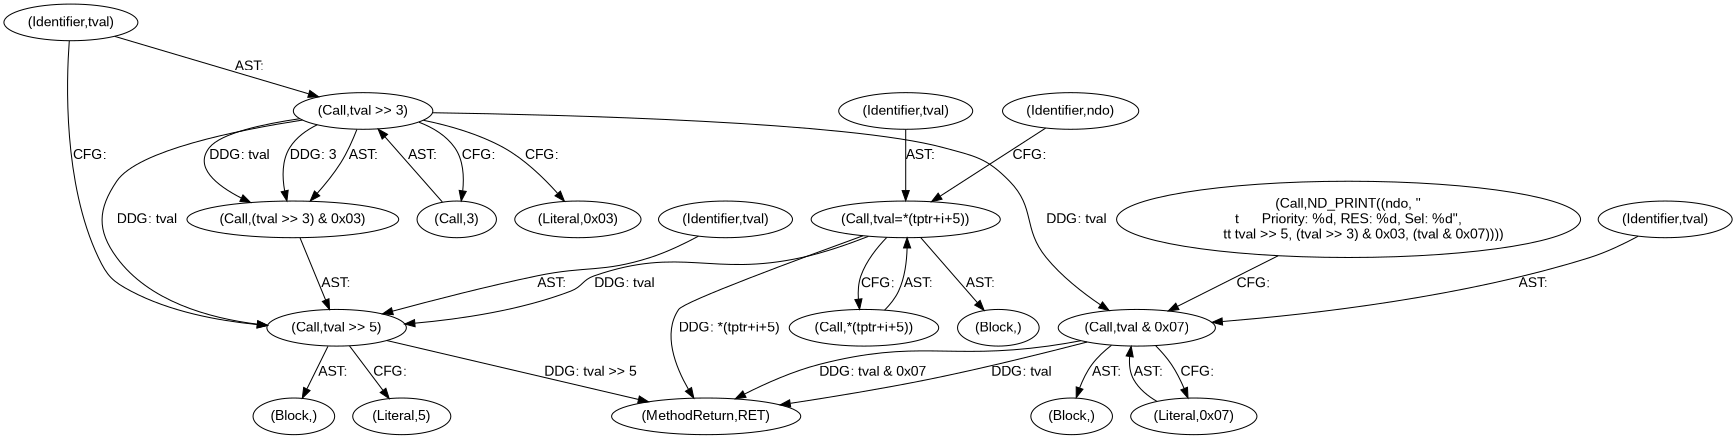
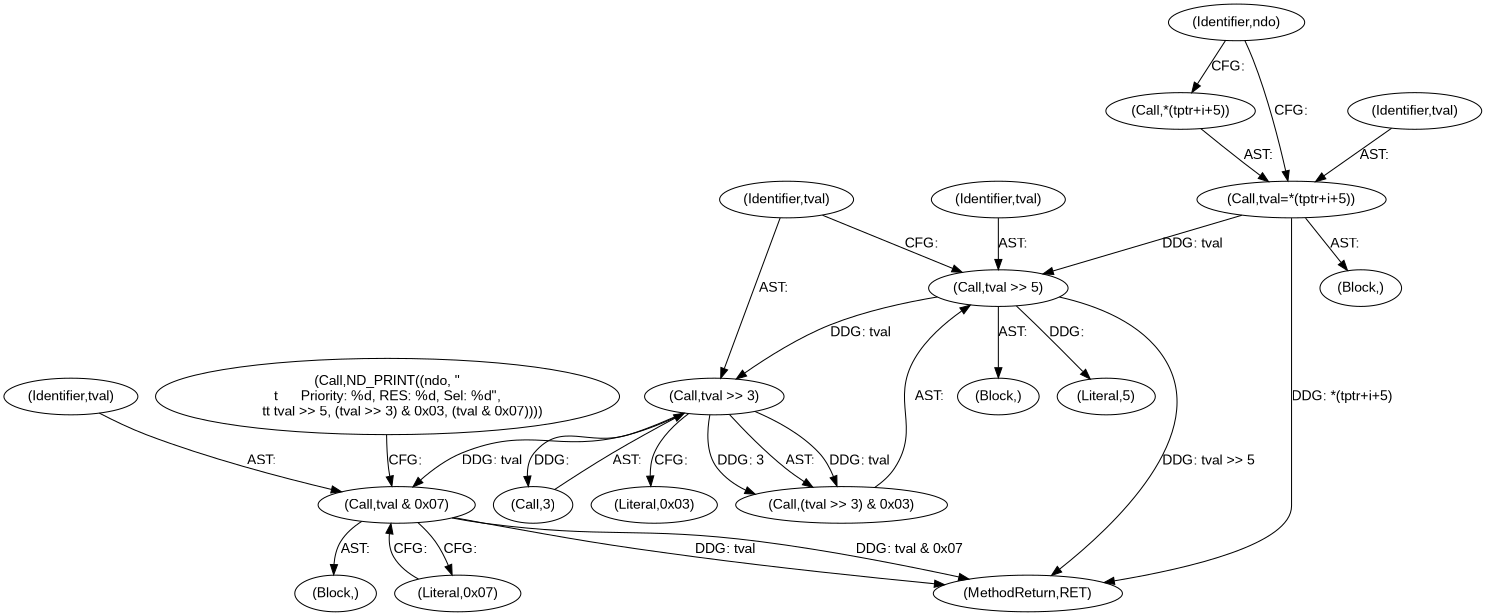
edge "(Call,tval >> 3)" -> "(Call,3)": label "CFG: " -> "DDG: "
edge "(Call,tval >> 3)" -> "(Call,tval >> 5)": reversed
edge "(Call,tval=*(tptr+i+5))" -> "(Call,*(tptr+i+5))": now "(Identifier,ndo)" -> "(Call,*(tptr+i+5))"
edge "(Call,tval >> 5)" -> "(Literal,5)": label "CFG: " -> "DDG: "
edge "(Literal,0x07)" -> "(Call,tval & 0x07)": label "AST: " -> "CFG: "
